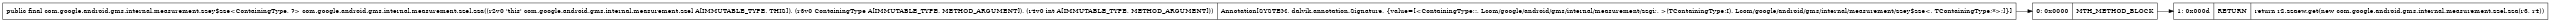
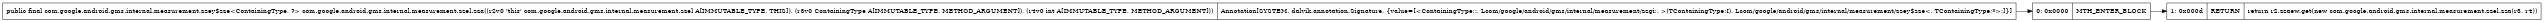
node "0: 0x0000": text "MTH_METHOD_BLOCK" -> "MTH_ENTER_BLOCK"
